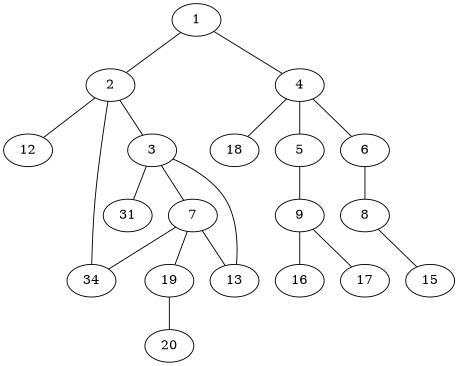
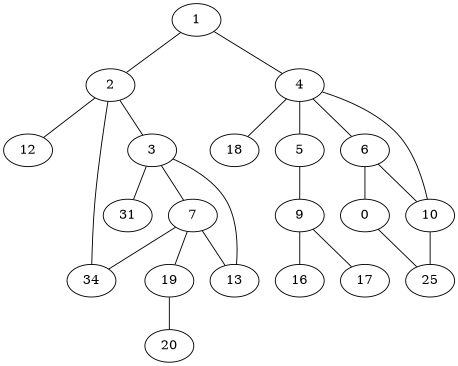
node "8": label "8" -> "0"
node "10": added
node "15": label "15" -> "25"
